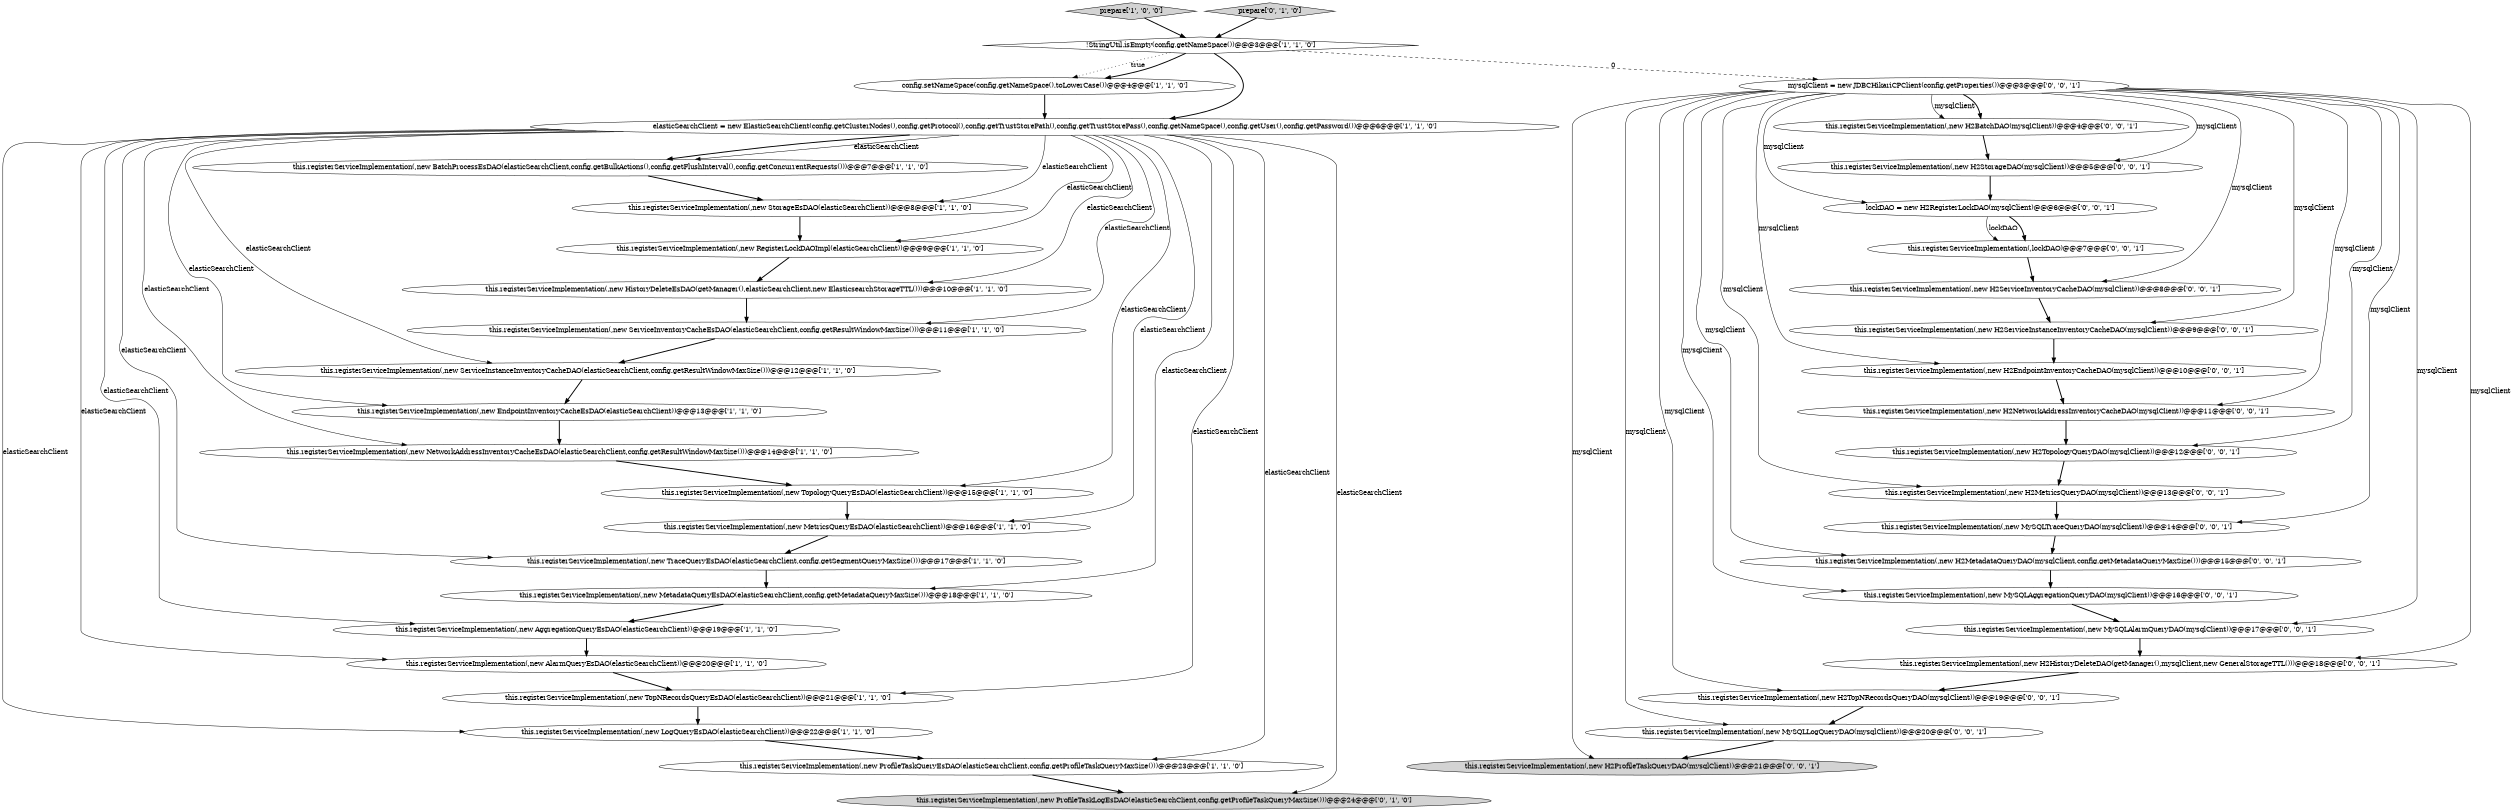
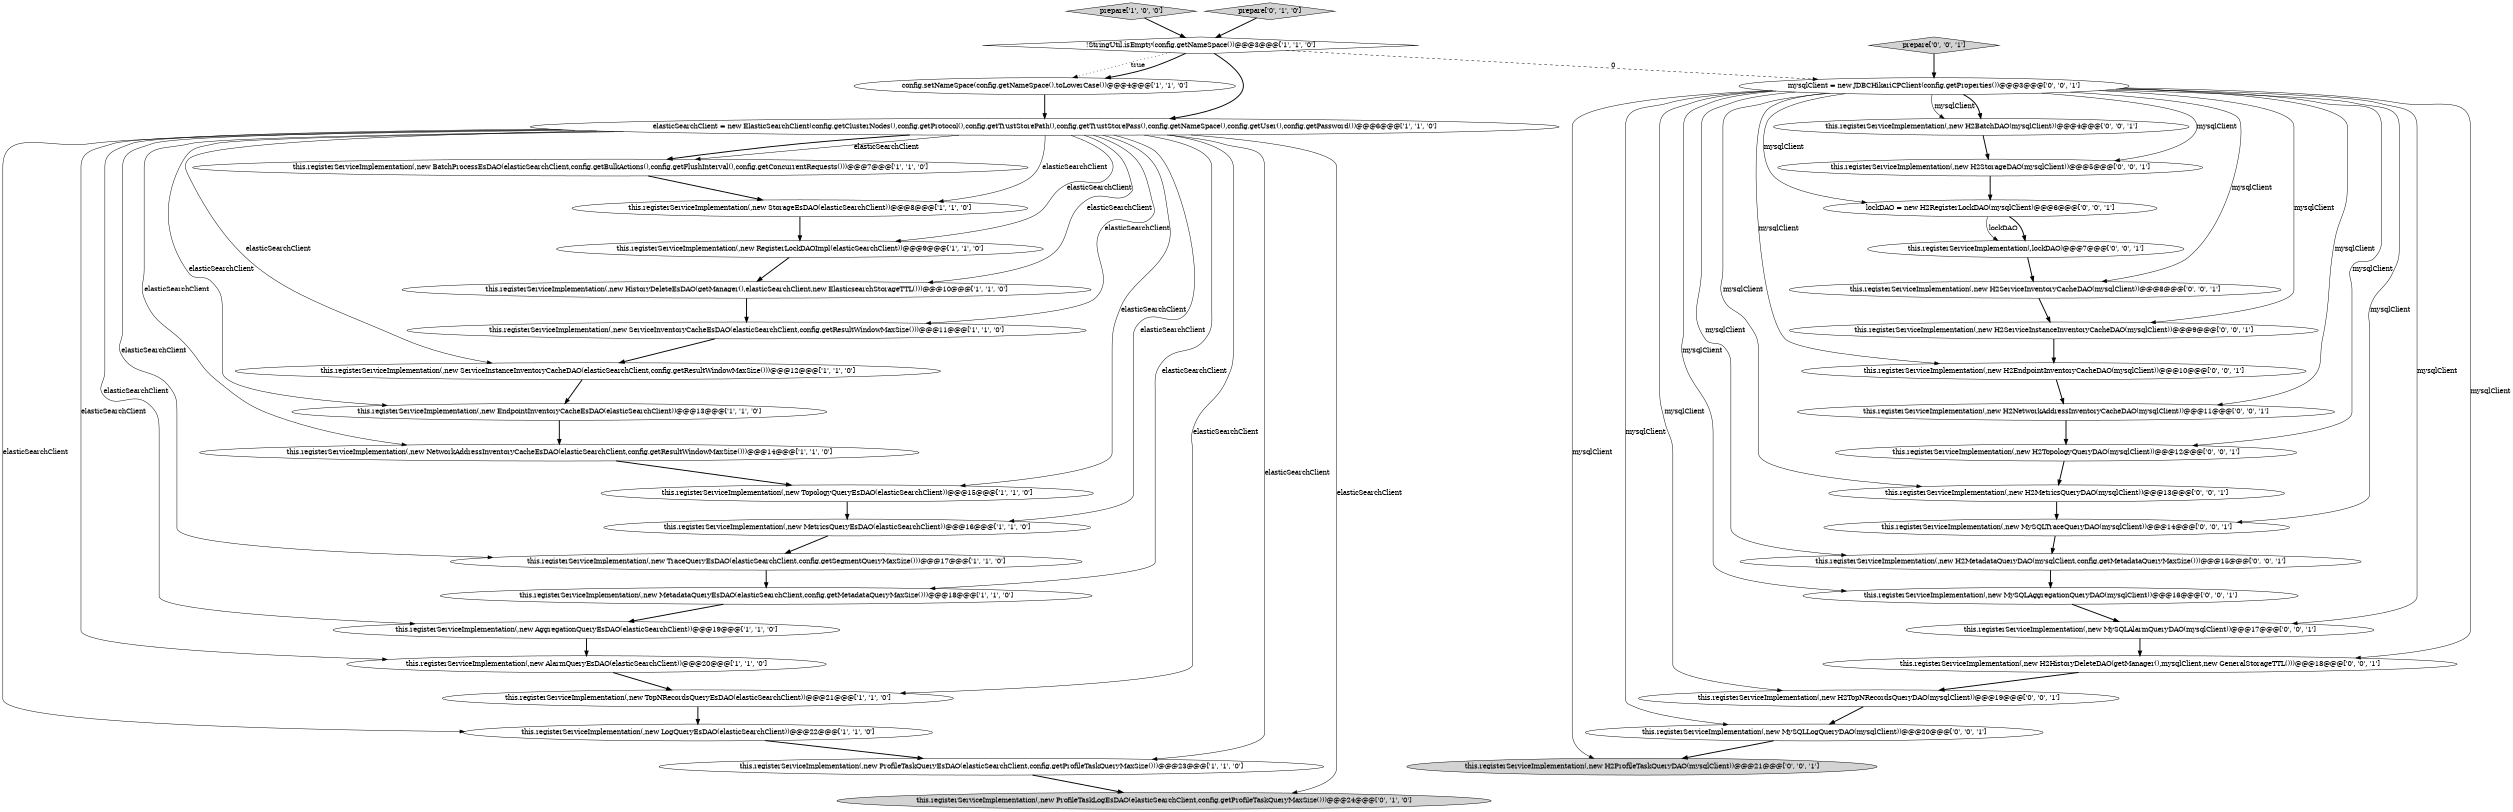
node "prepare['0', '0', '1']": added
